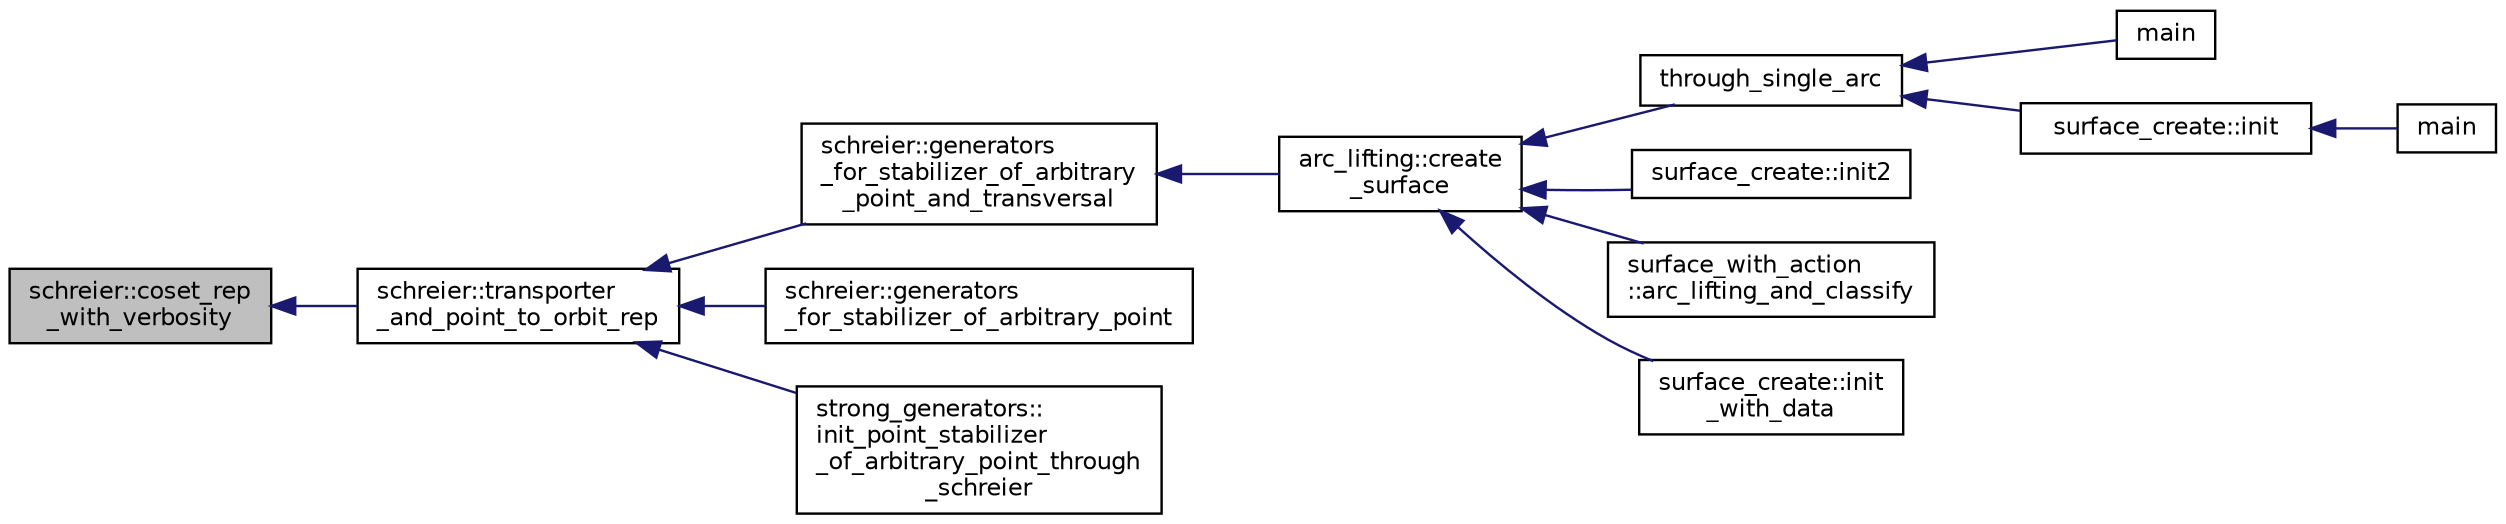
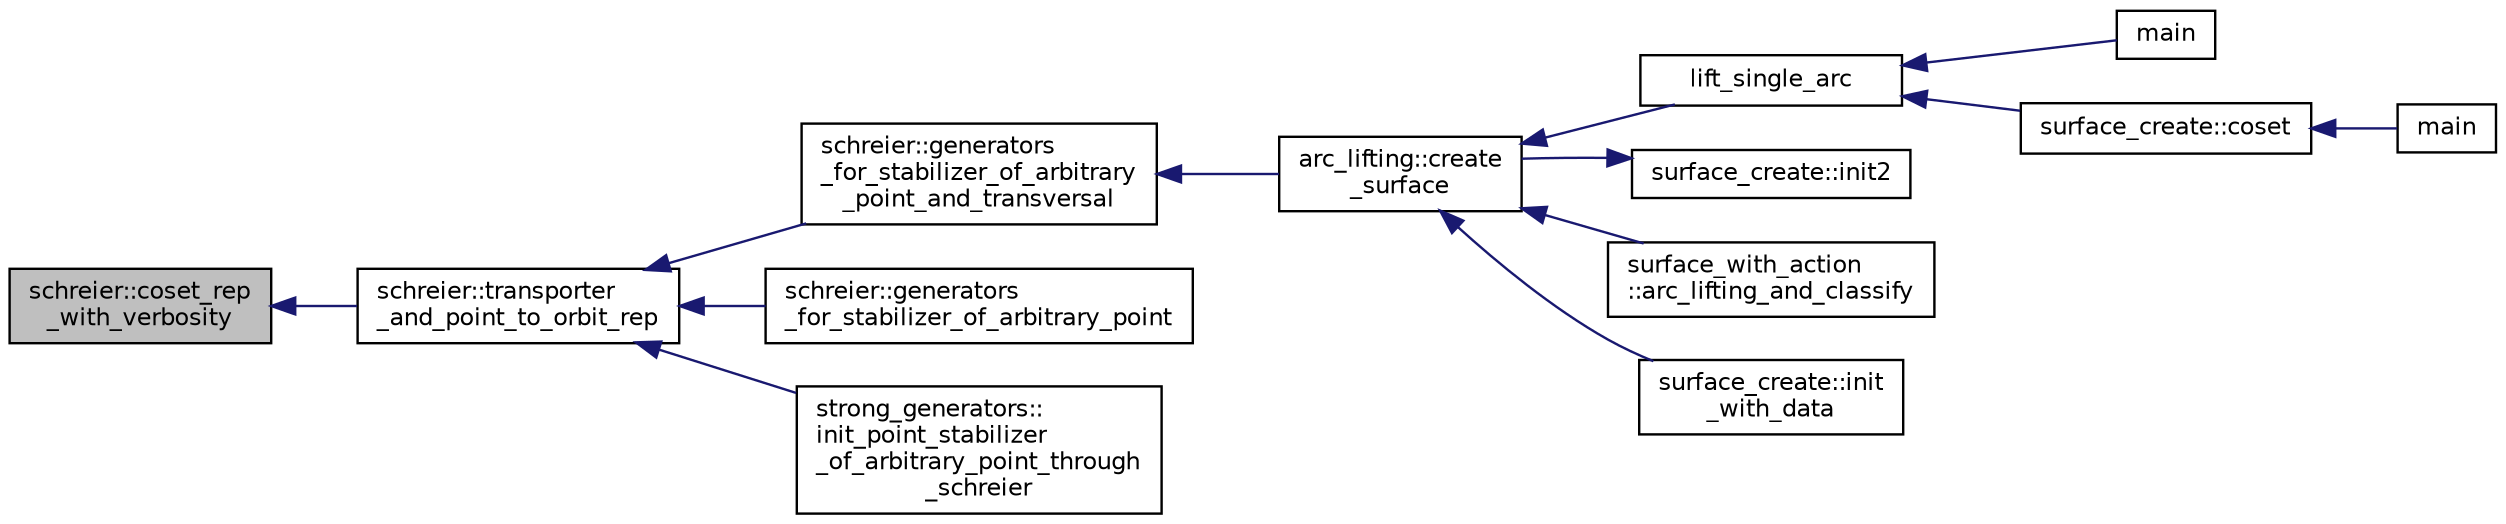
node "through_single_arc": label "through_single_arc" -> "lift_single_arc"
node "surface_create::init": label "surface_create::init" -> "surface_create::coset"
edge "surface_create::init2" -> "arc_lifting::create _surface": reversed
